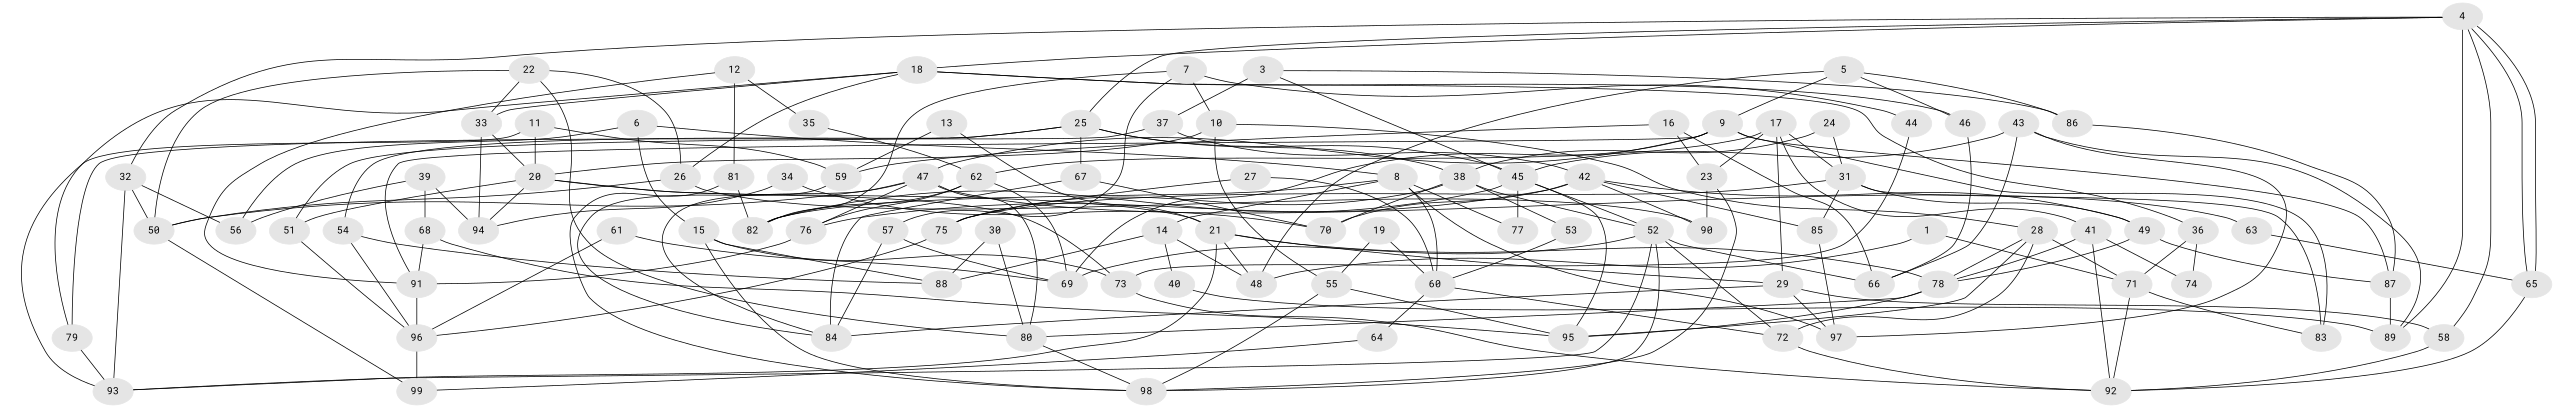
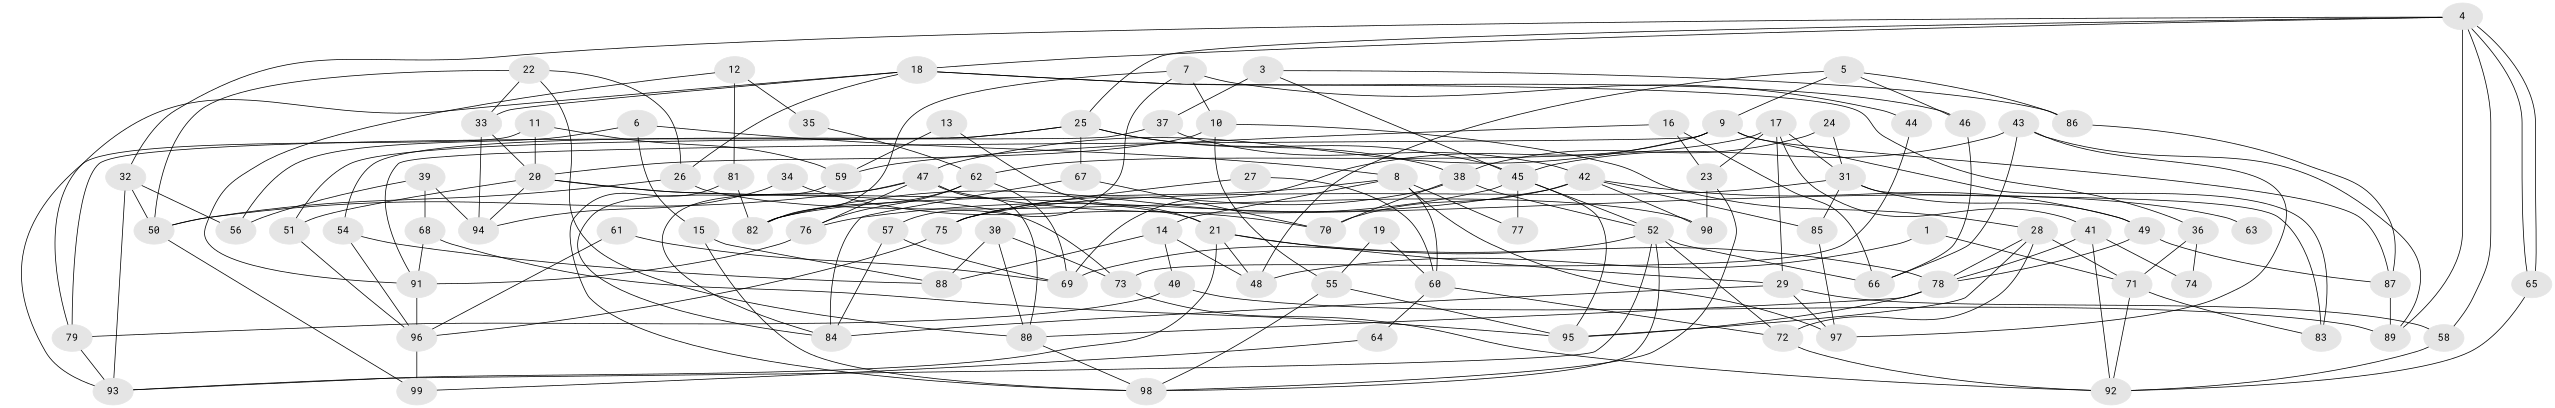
node "53": removed
edge "15" -- "73": now "30" -- "73"
edge "63" -- "65": removed
edge "40" -- "79": added
